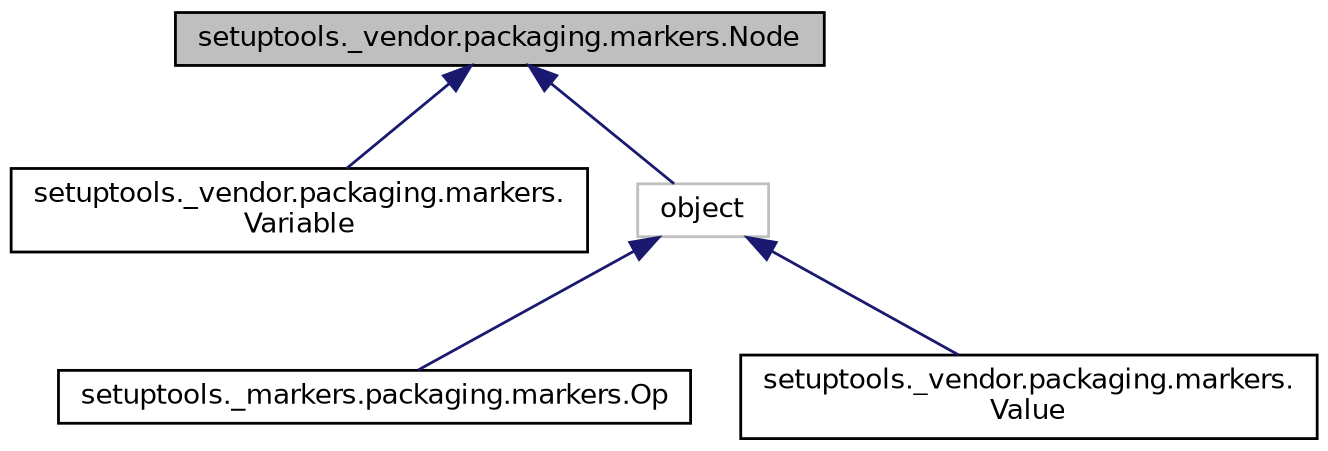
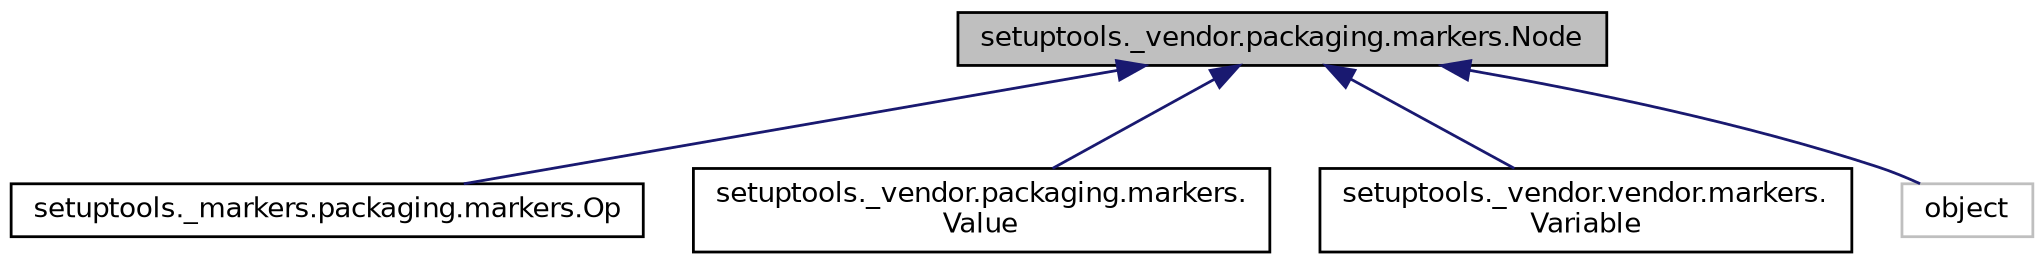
node "setuptools._vendor.packaging.markers. Variable": label "setuptools._vendor.packaging.markers. Variable" -> "setuptools._vendor.vendor.markers. Variable"
edge "setuptools._vendor.packaging.markers. Value" -> "object": now "setuptools._vendor.packaging.markers. Value" -> "setuptools._vendor.packaging.markers.Node"
edge "setuptools._markers.packaging.markers.Op" -> "object": now "setuptools._markers.packaging.markers.Op" -> "setuptools._vendor.packaging.markers.Node"
